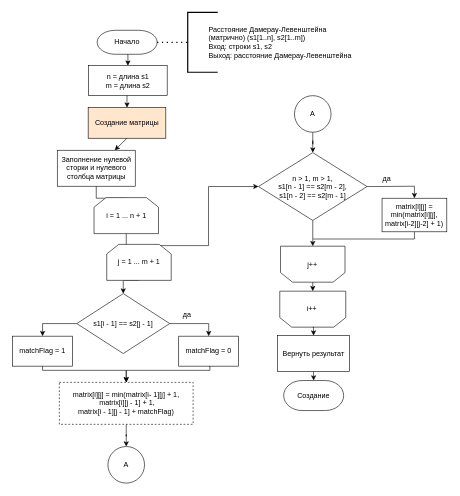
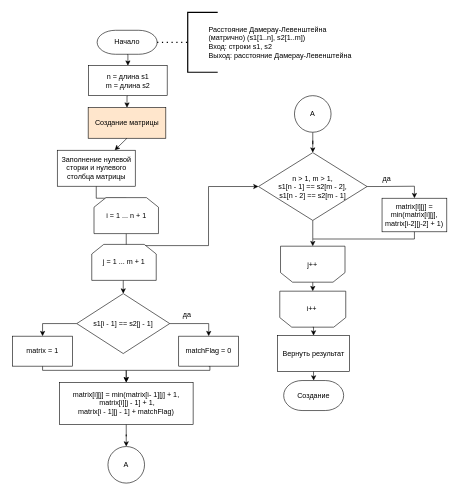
node "j = 1 ... m + 1": moved (139, 263) -> (124, 263)
node "matchFlag = 1": label "matchFlag = 1" -> "matrix = 1"
node "matrix[i][j] = min(matrix[i- 1][j] + 1, matrix[i][j - 1] + 1, matrix[i - 1][j - 1] + matchFlag)": style dashed -> solid
